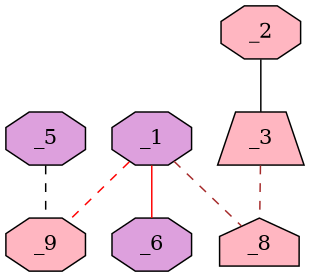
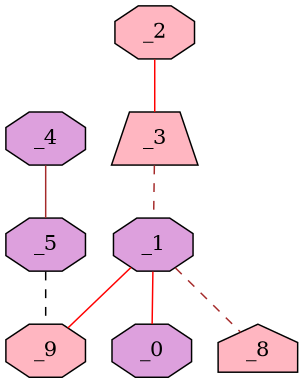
edge "_2" -- "_3": color black -> red
node "_4": added
edge "_1" -- "_9": style dashed -> solid
edge "_3" -- "_8": now "_3" -- "_1"
node "_6": label "_6" -> "_0"
